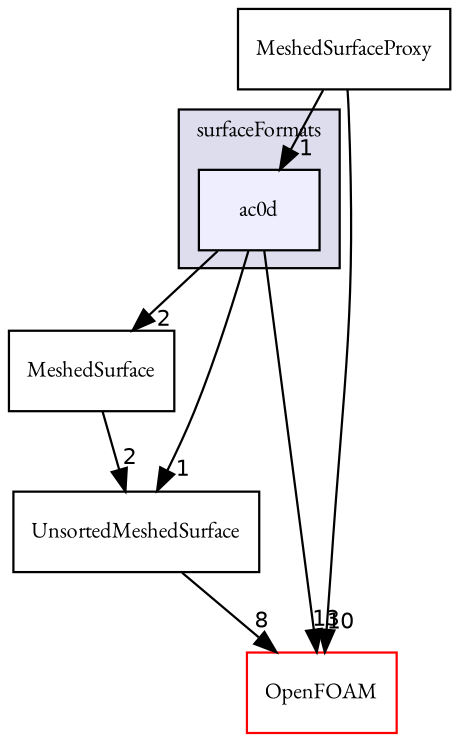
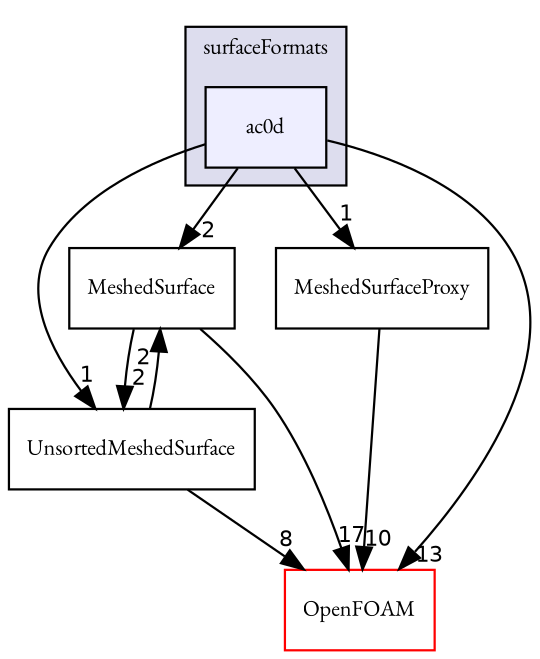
edge "MeshedSurfaceProxy" -> "ac0d": reversed
edge "UnsortedMeshedSurface" -> "MeshedSurface": added
edge "MeshedSurface" -> "OpenFOAM": added
